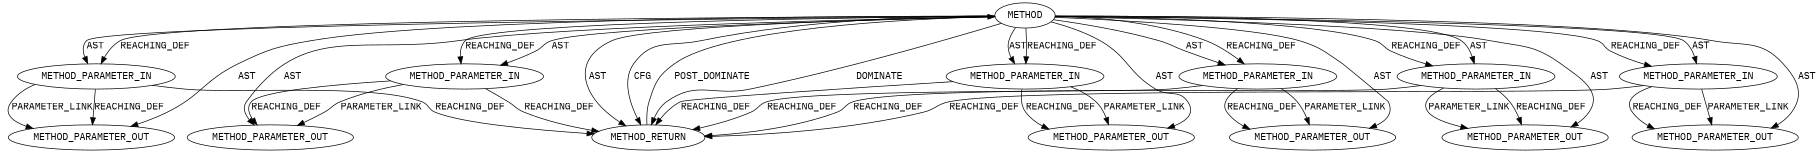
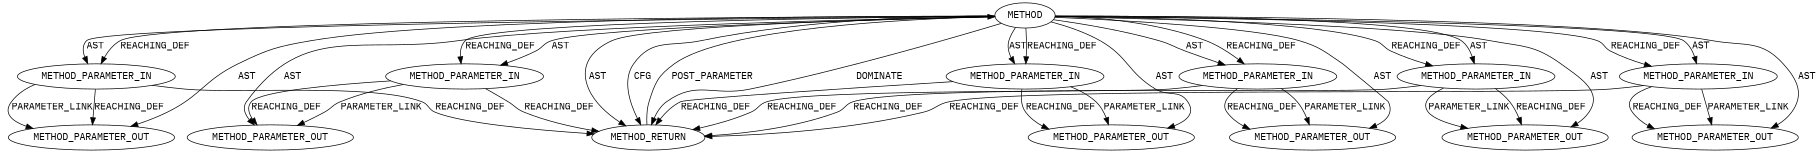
edge "METHOD_RETURN" -> "METHOD": label "POST_DOMINATE" -> "POST_PARAMETER"
